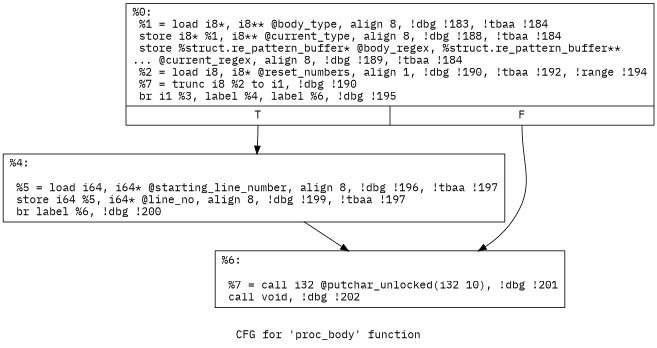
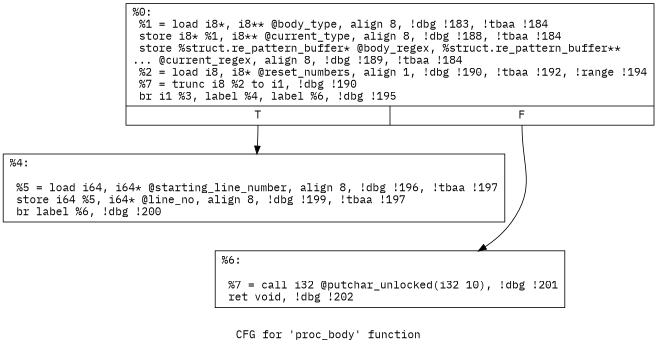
edge "%4:" -> "%6:": removed
node "%6:": text "call void, !dbg !202" -> "ret void, !dbg !202"
